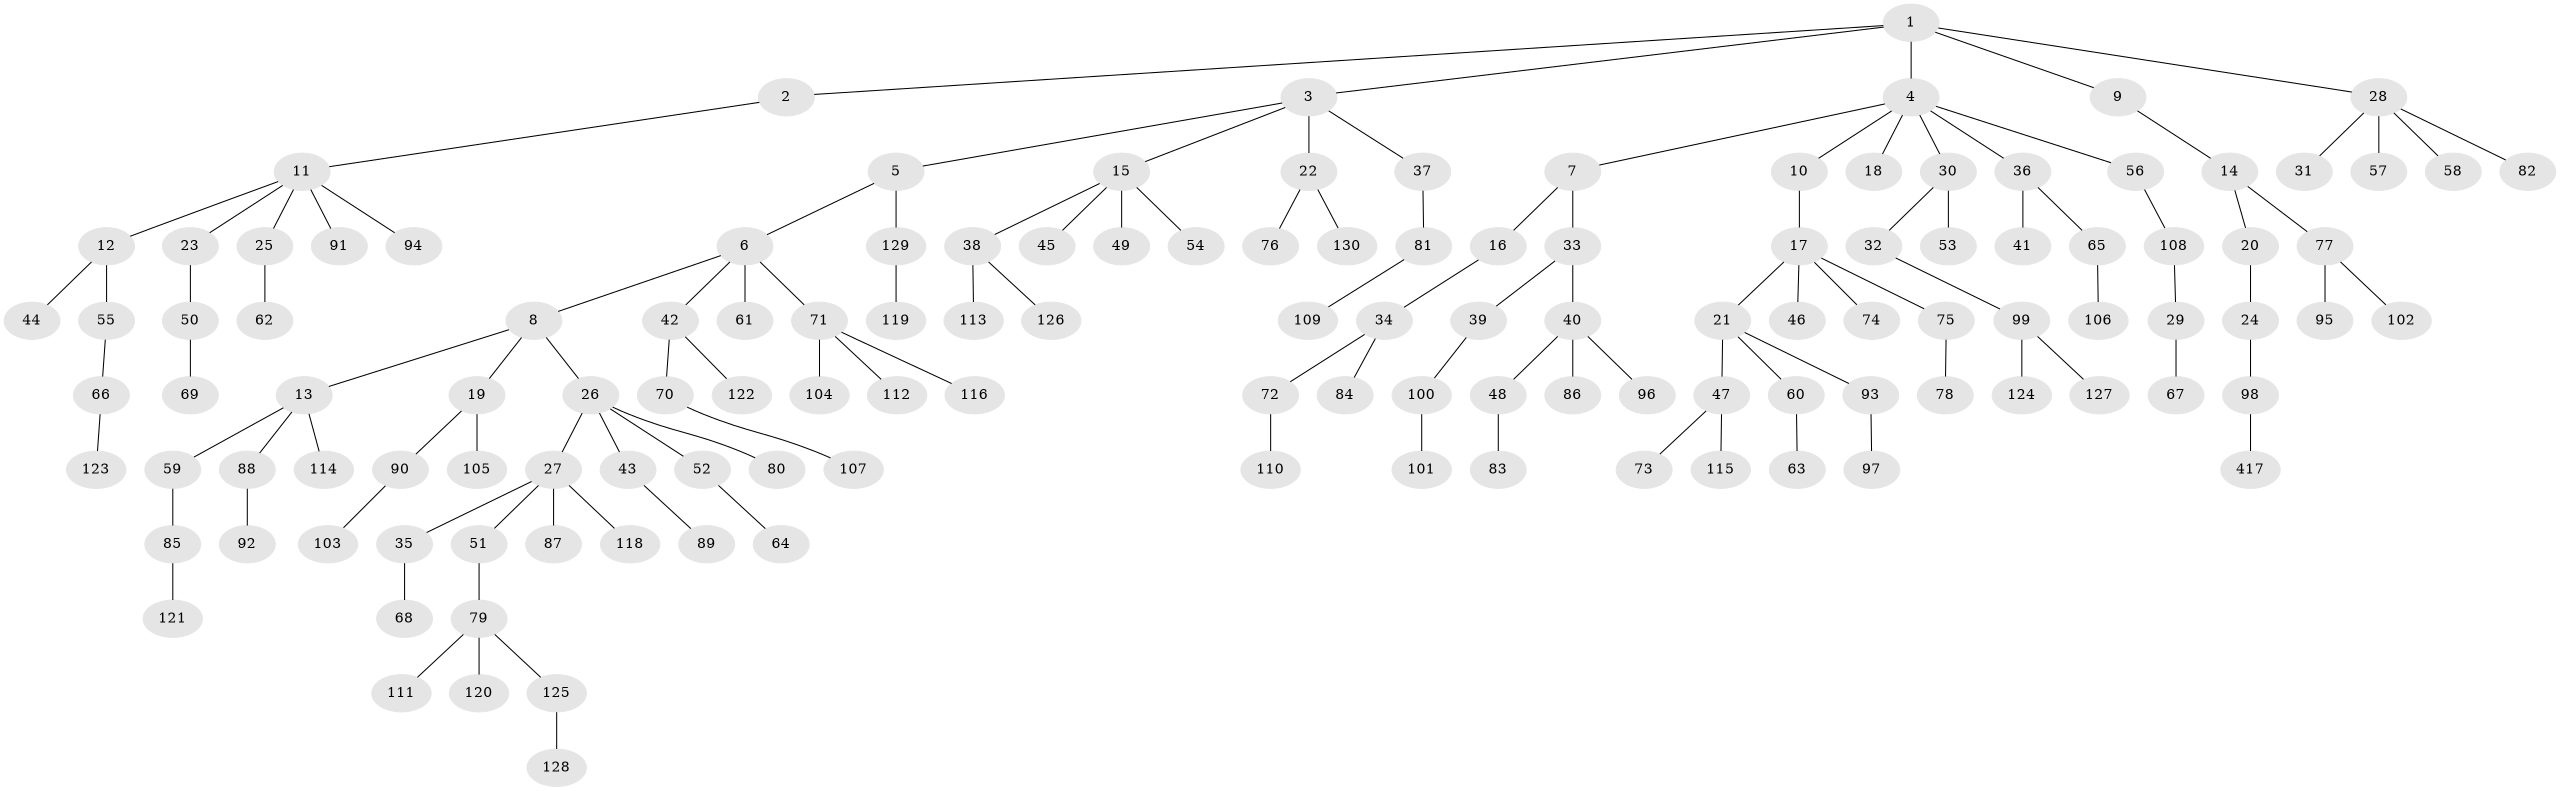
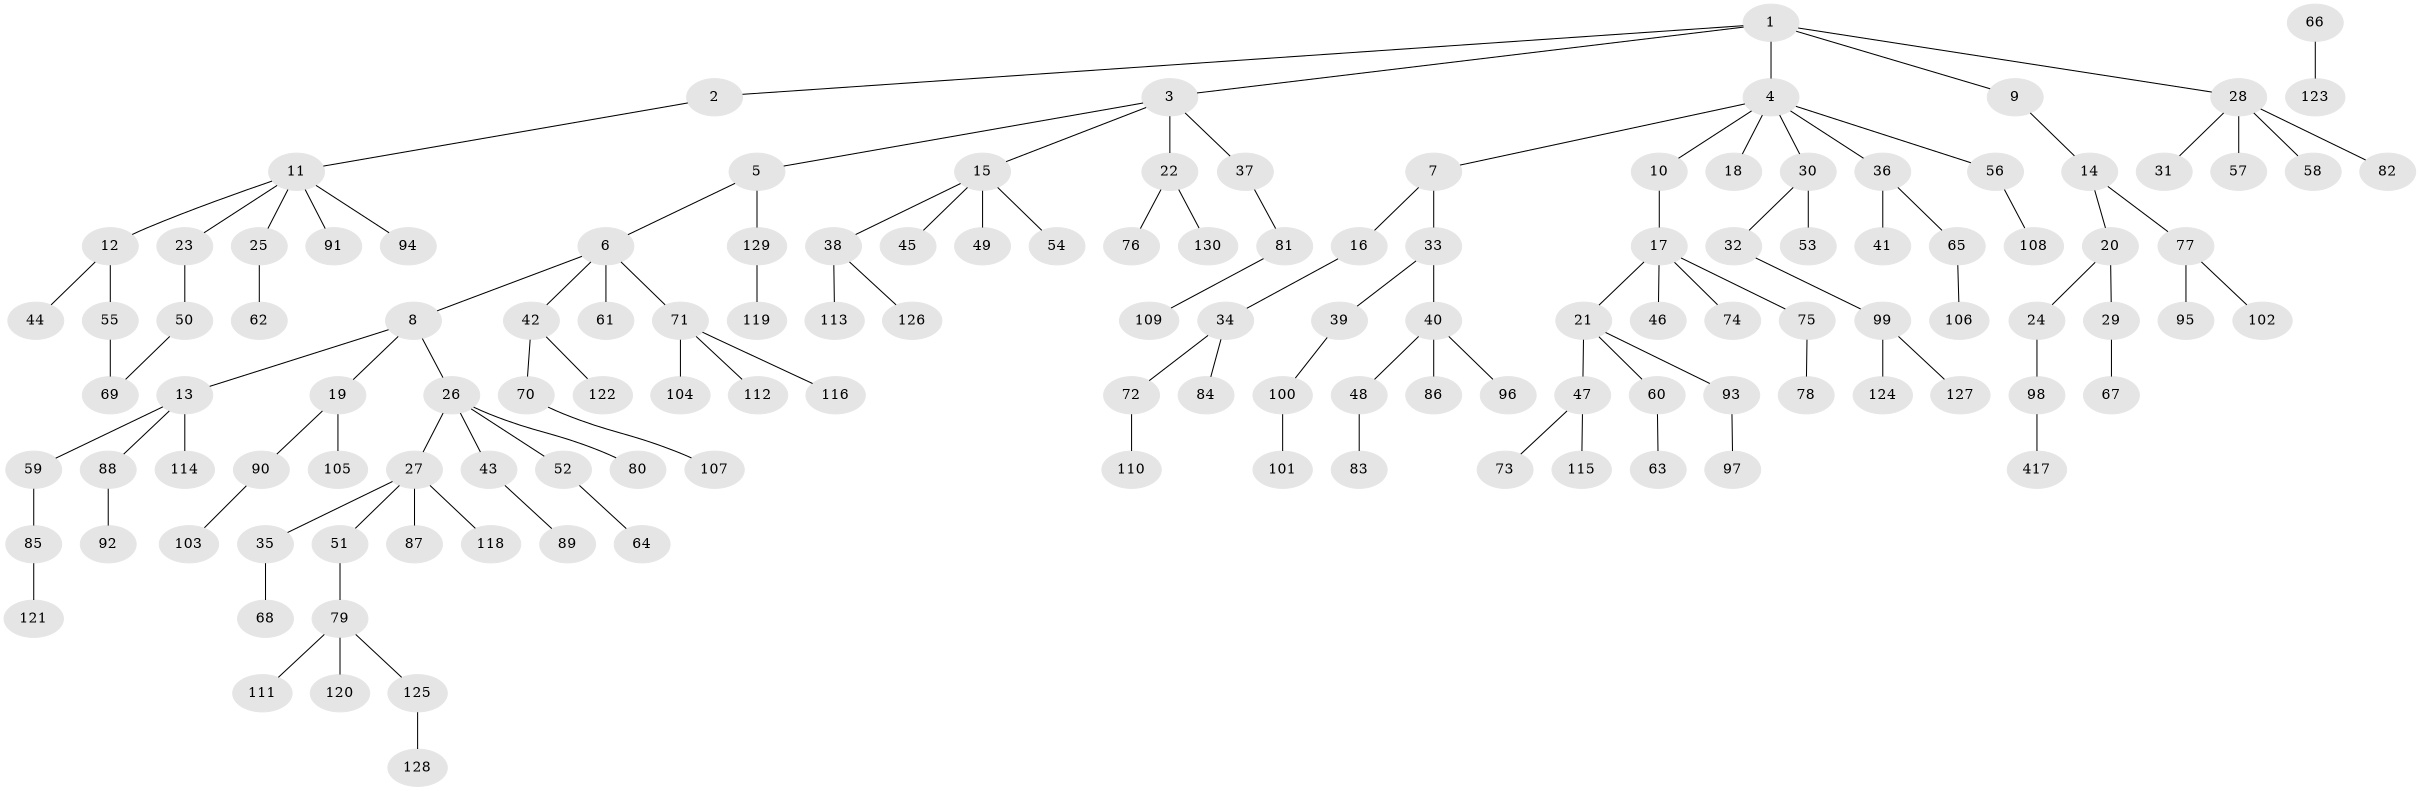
edge "108" -- "29": now "20" -- "29"
edge "55" -- "66": now "55" -- "69"
